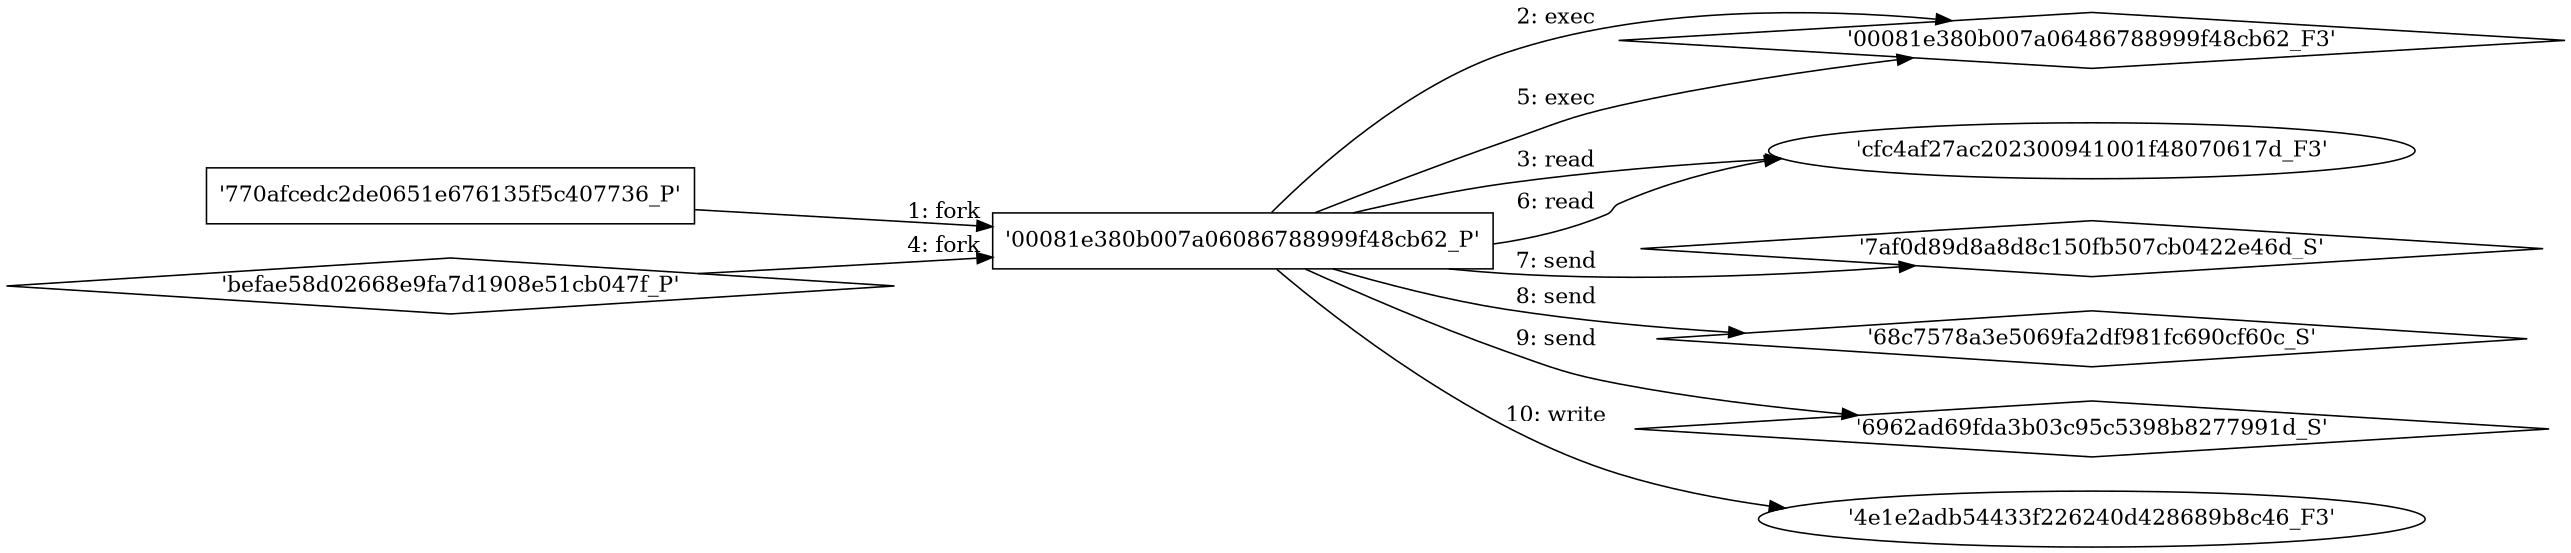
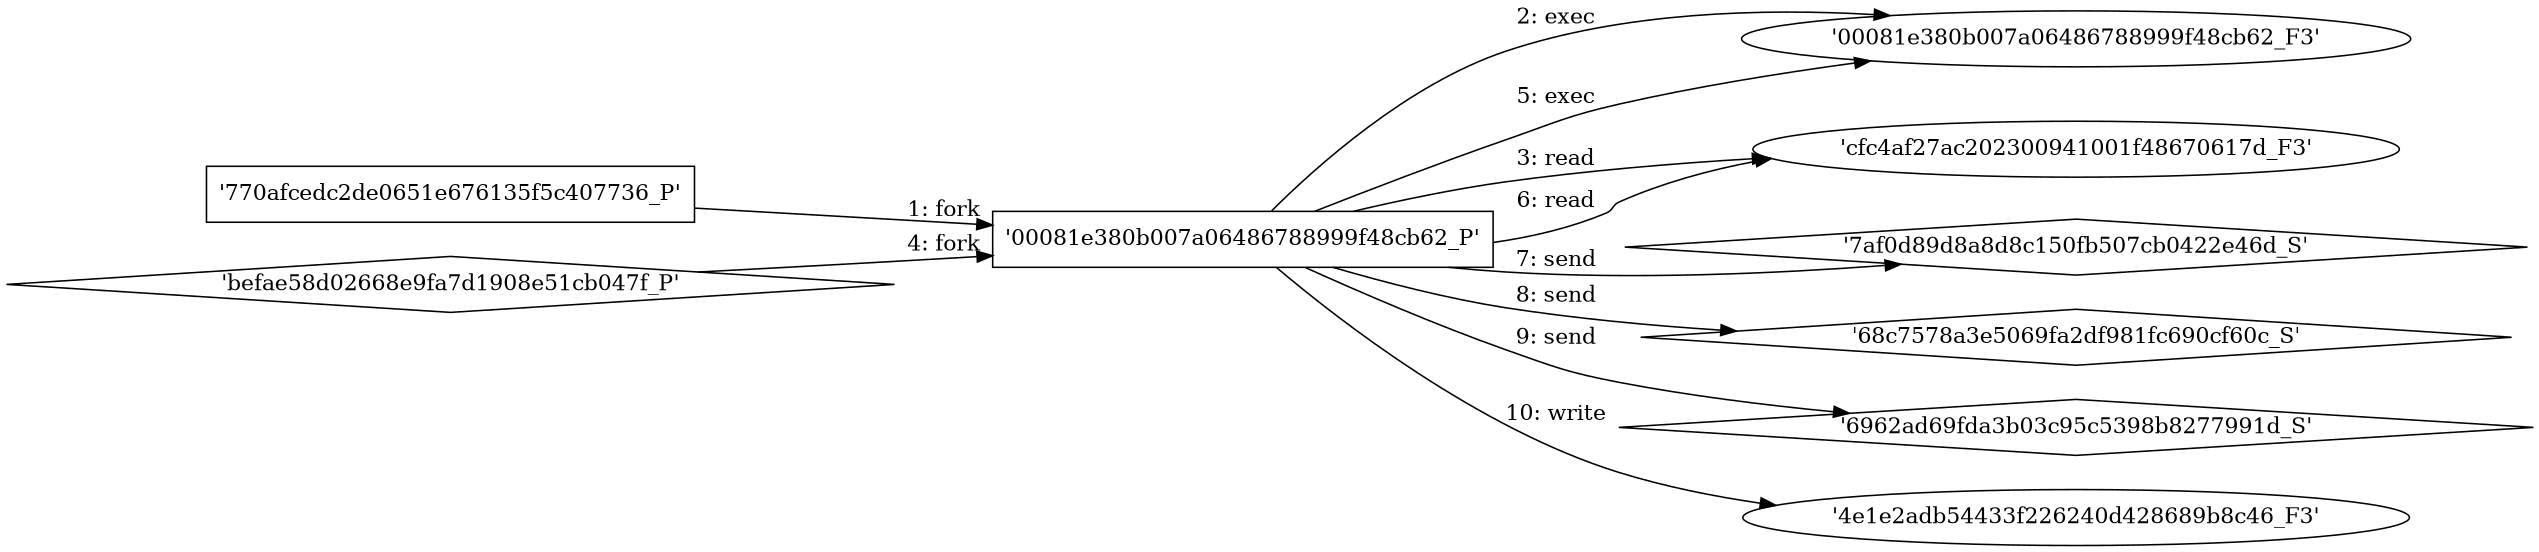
node "'00081e380b007a06486788999f48cb62_F3'": shape diamond -> ellipse
node "'cfc4af27ac202300941001f48070617d_F3'": label "'cfc4af27ac202300941001f48070617d_F3'" -> "'cfc4af27ac202300941001f48670617d_F3'"
node "'00081e380b007a06086788999f48cb62_P'": label "'00081e380b007a06086788999f48cb62_P'" -> "'00081e380b007a06486788999f48cb62_P'"
